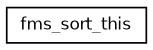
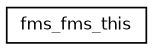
node "fms_sort_this": label "fms_sort_this" -> "fms_fms_this"
